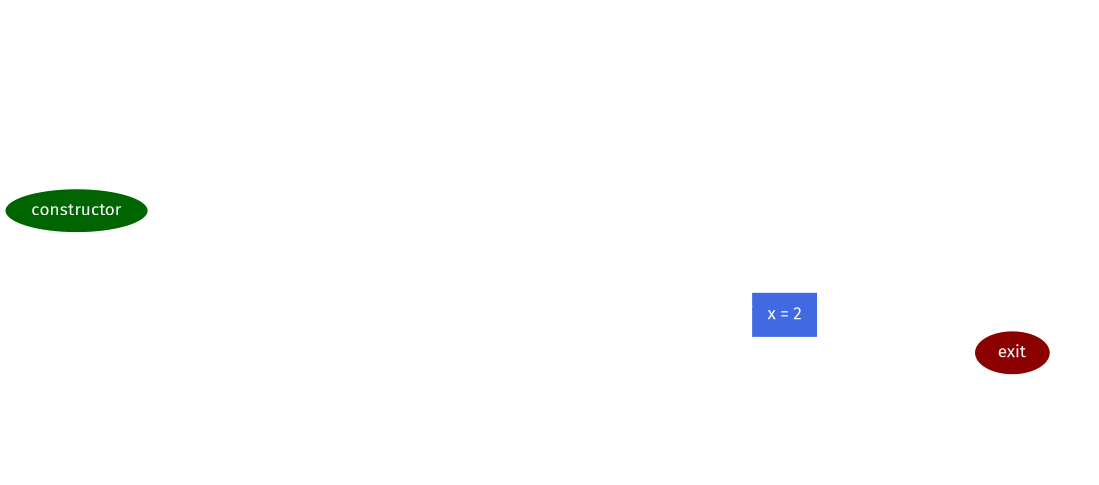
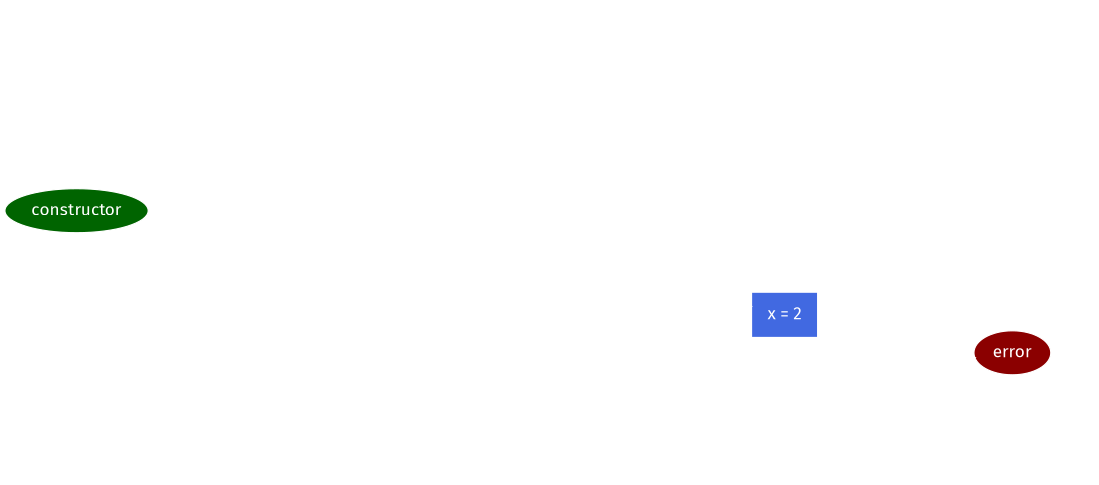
node "exit": label "exit" -> "error"
